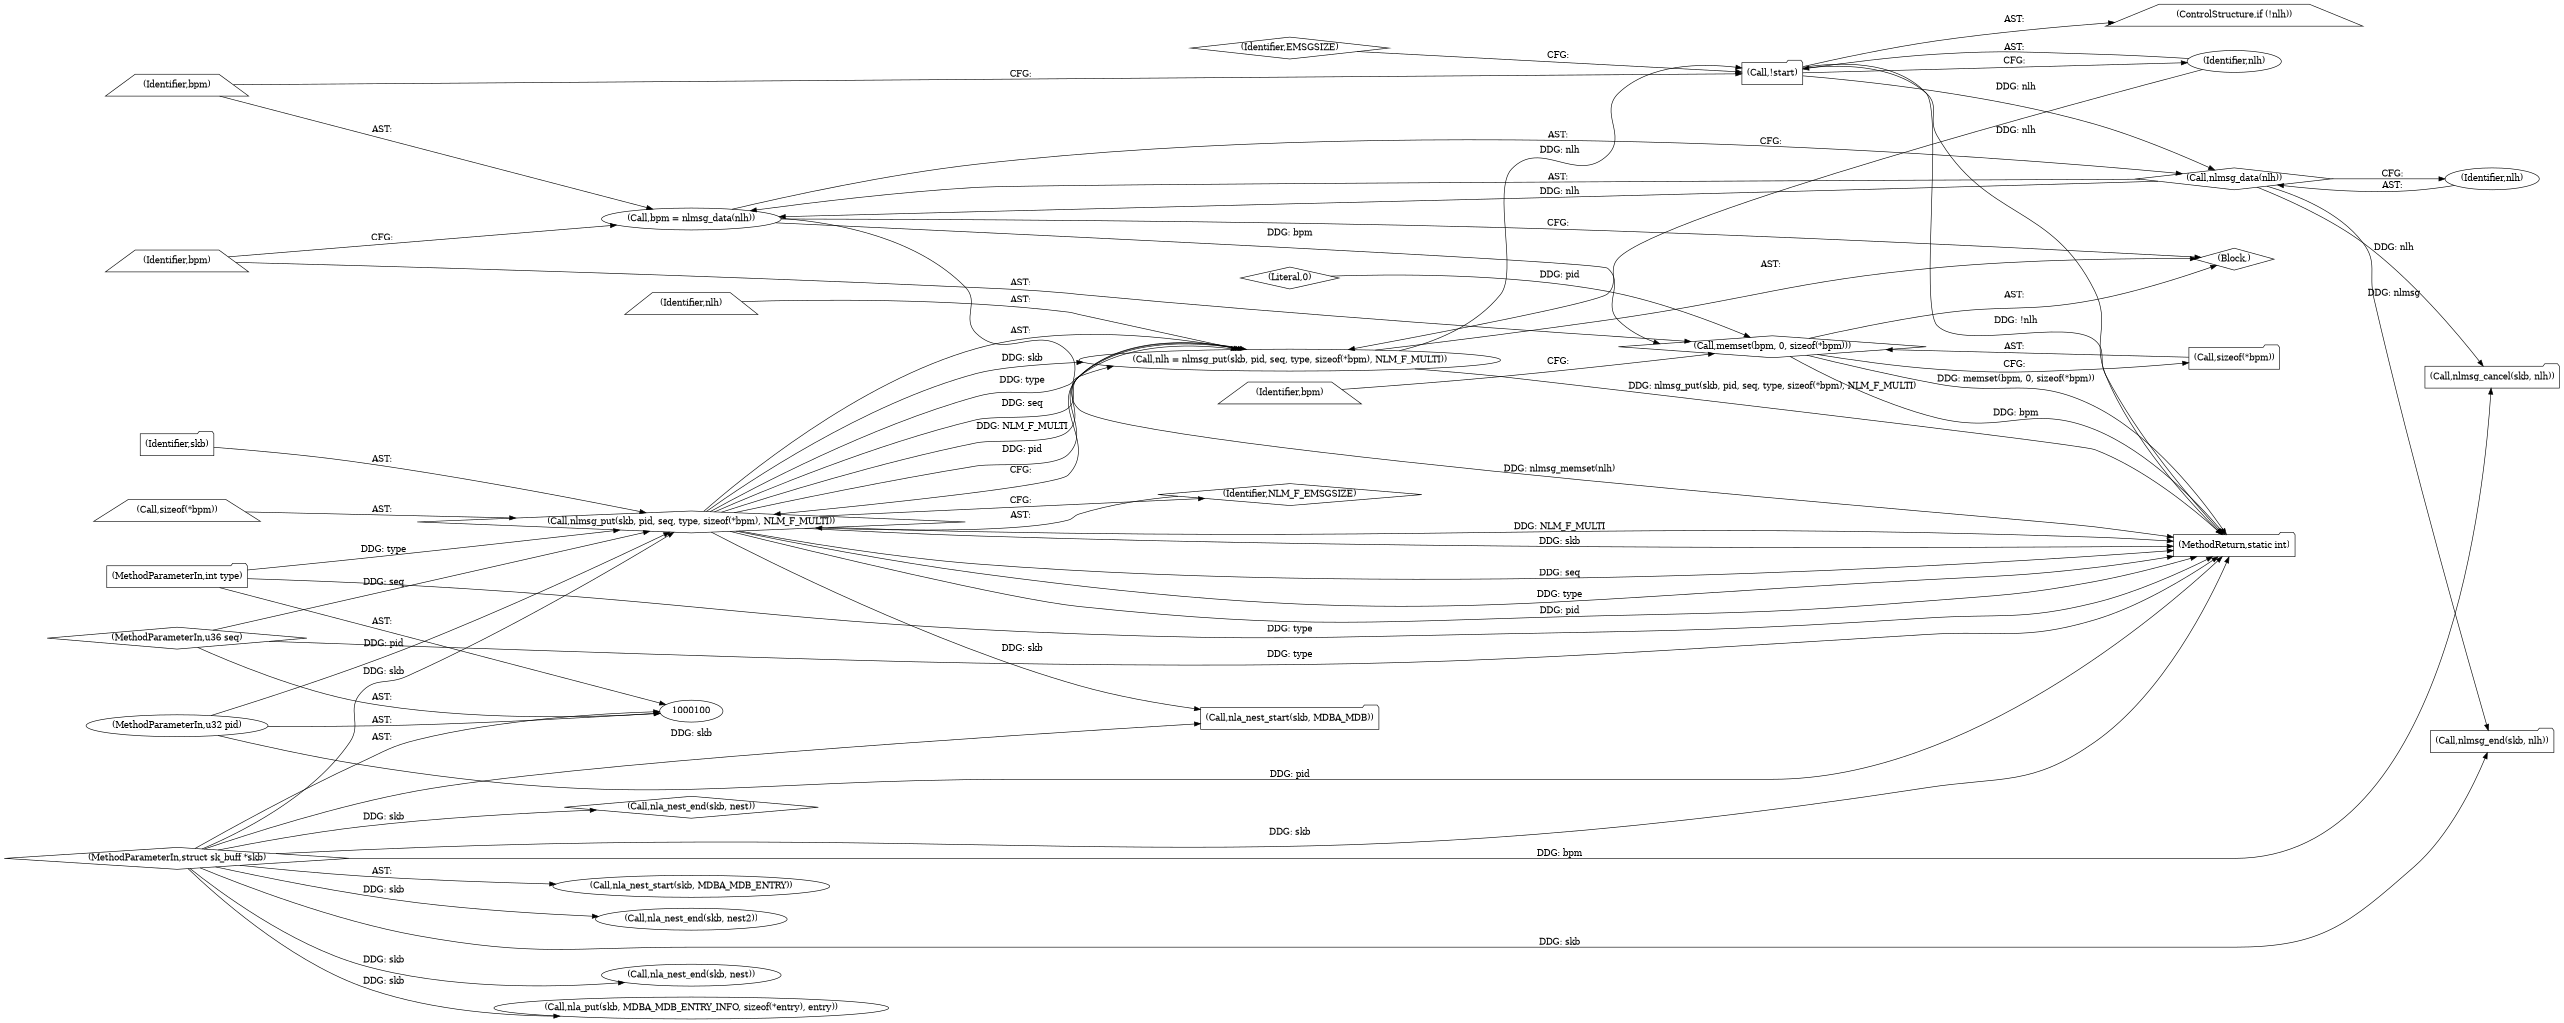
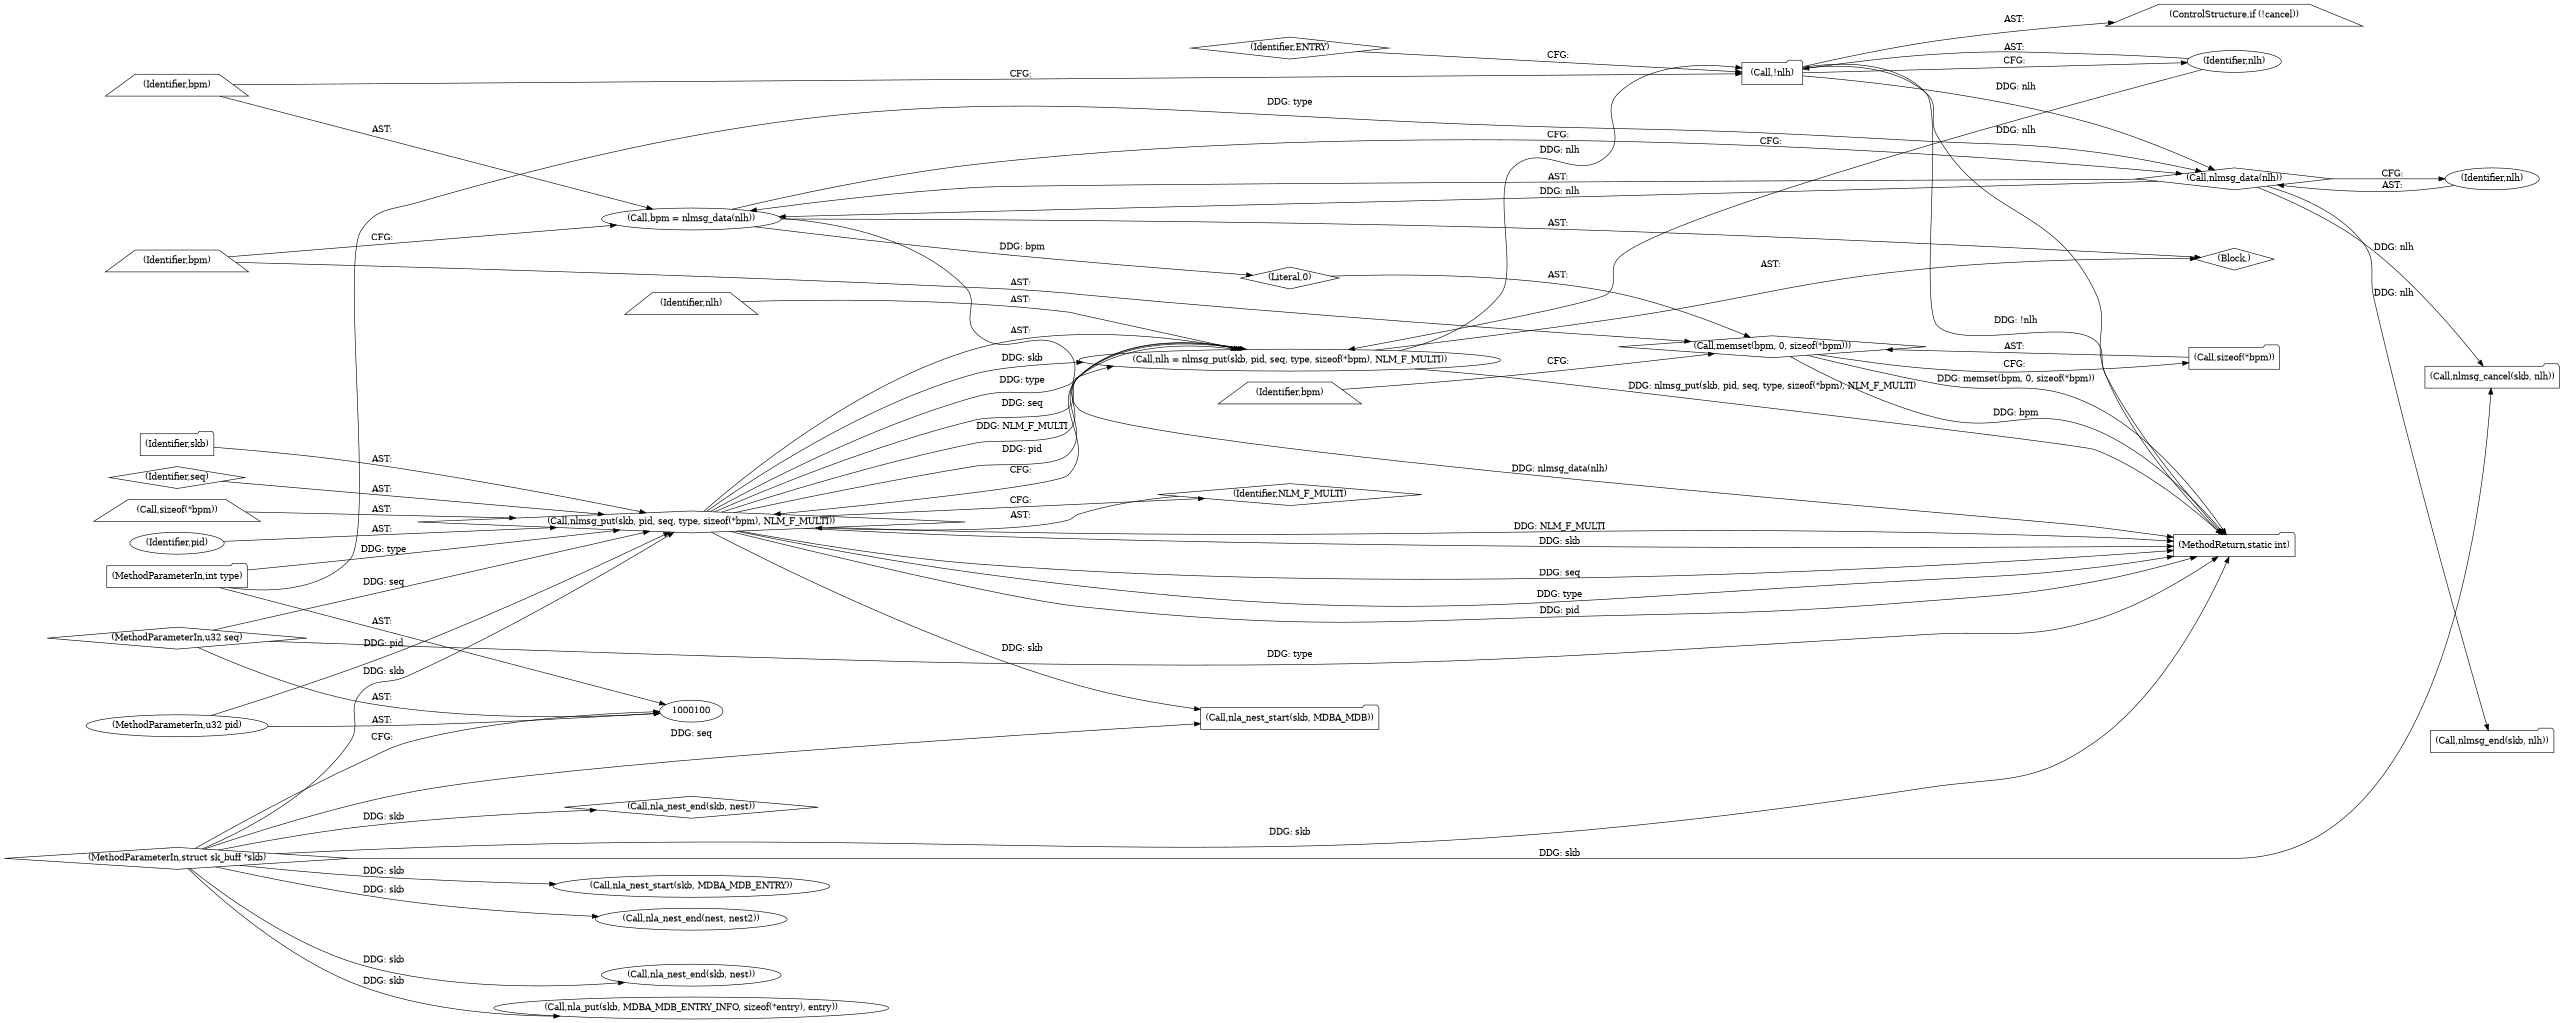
node "(ControlStructure,if (!nlh))": label "(ControlStructure,if (!nlh))" -> "(ControlStructure,if (!cancel))"
node "(Identifier,EMSGSIZE)": label "(Identifier,EMSGSIZE)" -> "(Identifier,ENTRY)"
node "(Call,!start)": label "(Call,!start)" -> "(Call,!nlh)"
edge "(Call,bpm = nlmsg_data(nlh))" -> "(Call,nlmsg_data(nlh))": label "AST: " -> "CFG: "
edge "(Call,bpm = nlmsg_data(nlh))" -> "(Block,)": label "CFG: " -> "AST: "
edge "(Call,bpm = nlmsg_data(nlh))" -> "(Call,memset(bpm, 0, sizeof(*bpm)))": now "(Call,bpm = nlmsg_data(nlh))" -> "(Literal,0)"
edge "(Literal,0)" -> "(Call,memset(bpm, 0, sizeof(*bpm)))": label "DDG: pid" -> "AST: "
edge "(Call,nlmsg_data(nlh))" -> "(Call,nlmsg_end(skb, nlh))": label "DDG: nlmsg" -> "DDG: nlh"
edge "(Call,memset(bpm, 0, sizeof(*bpm)))" -> "(Block,)": removed, label "AST:"
edge "(Call,bpm = nlmsg_data(nlh))" -> "(MethodReturn,static int)": label "DDG: nlmsg_memset(nlh)" -> "DDG: nlmsg_data(nlh)"
node "(Identifier,seq)": added
node "(Identifier,NLM_F_EMSGSIZE)": label "(Identifier,NLM_F_EMSGSIZE)" -> "(Identifier,NLM_F_MULTI)"
node "(Identifier,pid)": added
node "(MethodParameterIn,u36 seq)": label "(MethodParameterIn,u36 seq)" -> "(MethodParameterIn,u32 seq)"
edge "(MethodParameterIn,int type)" -> "(MethodReturn,static int)": now "(MethodParameterIn,int type)" -> "(Call,nlmsg_data(nlh))"
edge "(MethodParameterIn,struct sk_buff *skb)" -> "(Call,nla_nest_start(skb, MDBA_MDB))": label "DDG: skb" -> "DDG: seq"
edge "(MethodParameterIn,struct sk_buff *skb)" -> "1000100": label "AST: " -> "CFG: "
edge "(MethodParameterIn,u32 pid)" -> "(MethodReturn,static int)": removed, label "DDG: pid"
edge "(MethodParameterIn,struct sk_buff *skb)" -> "(Call,nlmsg_cancel(skb, nlh))": label "DDG: bpm" -> "DDG: skb"
edge "(MethodParameterIn,struct sk_buff *skb)" -> "(Call,nla_nest_start(skb, MDBA_MDB_ENTRY))": label "AST: " -> "DDG: skb"
node "(Call,nla_nest_end(skb, nest2))": label "(Call,nla_nest_end(skb, nest2))" -> "(Call,nla_nest_end(nest, nest2))"
edge "(MethodParameterIn,struct sk_buff *skb)" -> "(Call,nlmsg_end(skb, nlh))": removed, label "DDG: skb"
